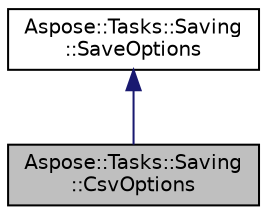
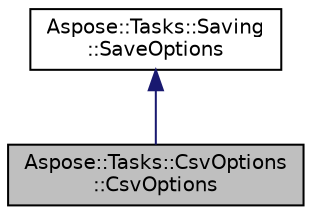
node "Aspose::Tasks::Saving ::CsvOptions": label "Aspose::Tasks::Saving ::CsvOptions" -> "Aspose::Tasks::CsvOptions ::CsvOptions"
